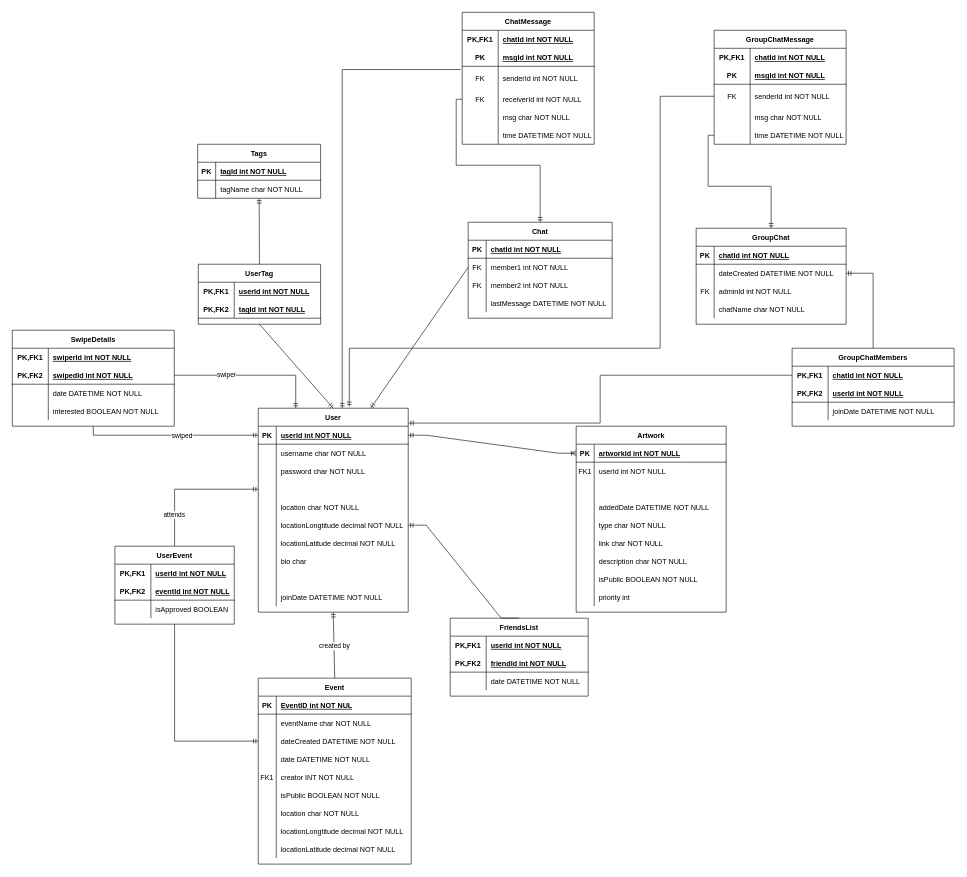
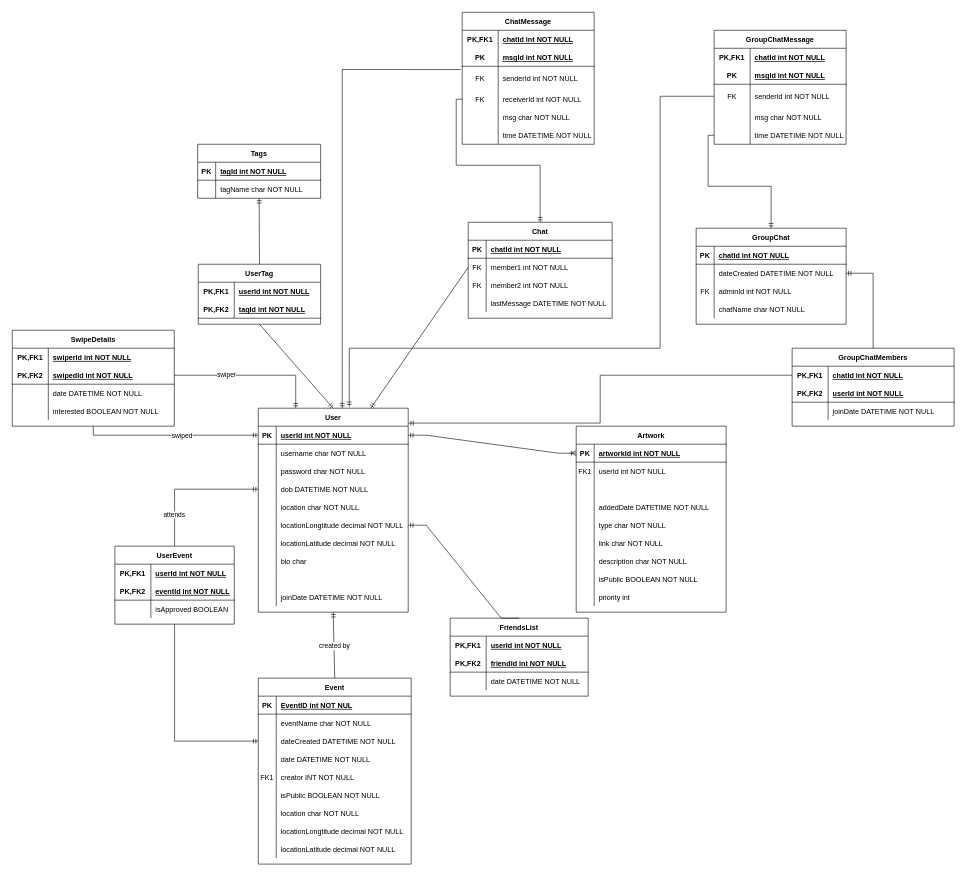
node "dob DATETIME NOT NULL": added
